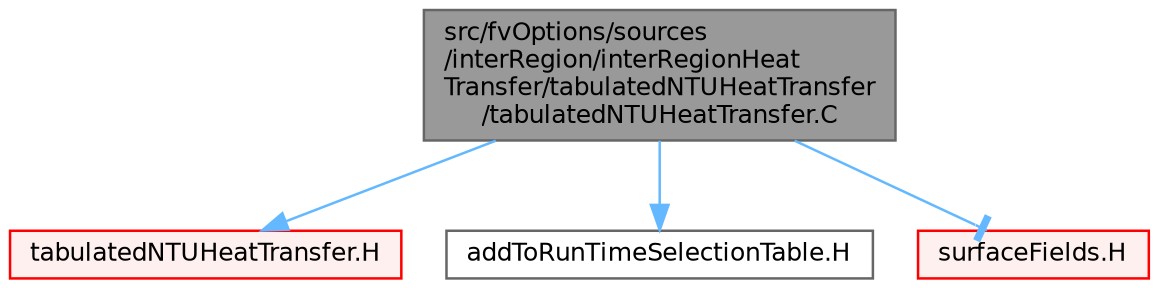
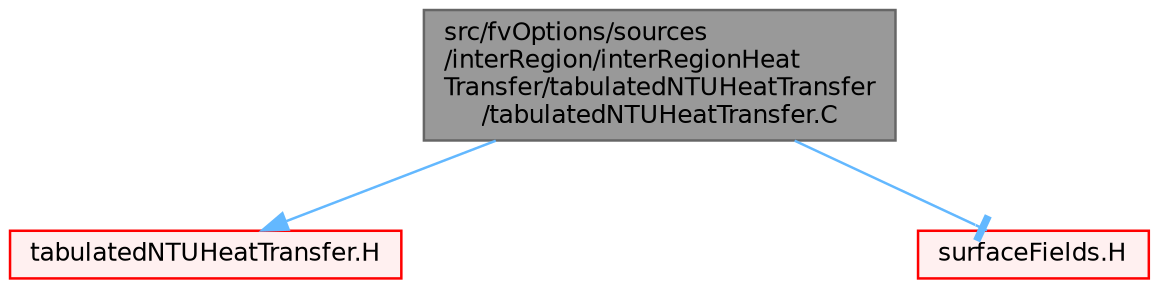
node "addToRunTimeSelectionTable.H": removed
